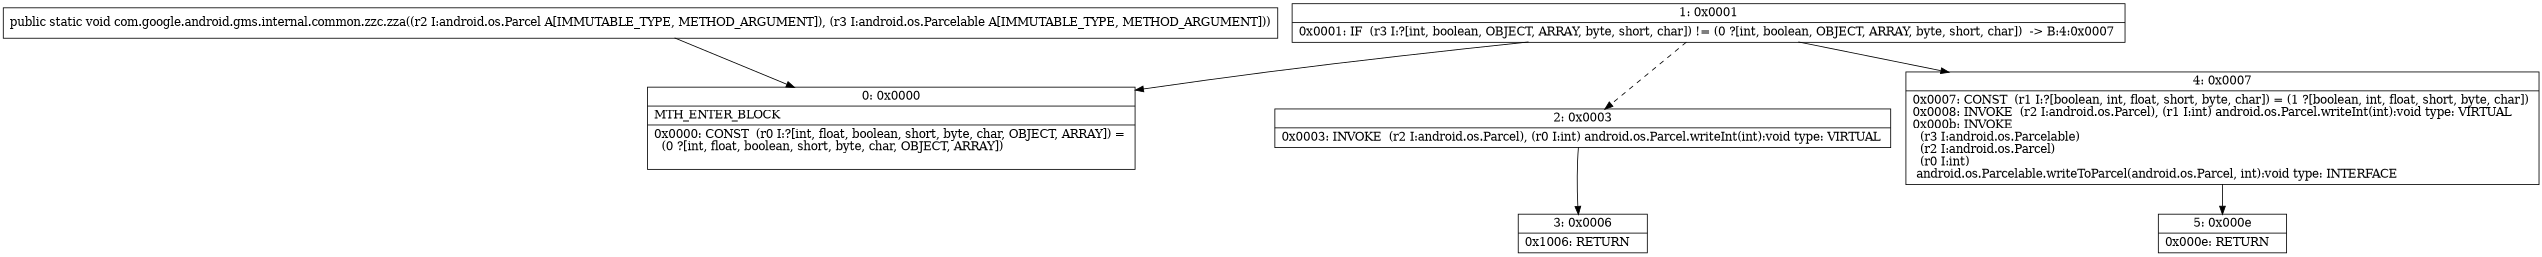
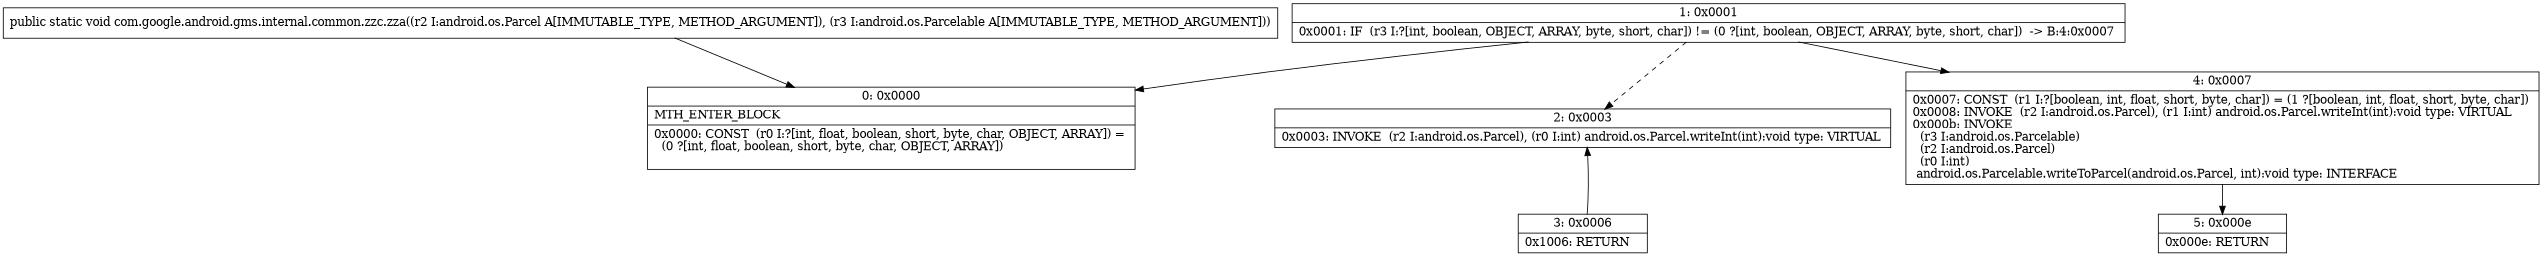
edge "2: 0x0003" -> "3: 0x0006": reversed
